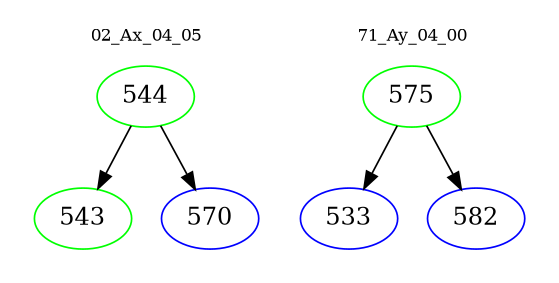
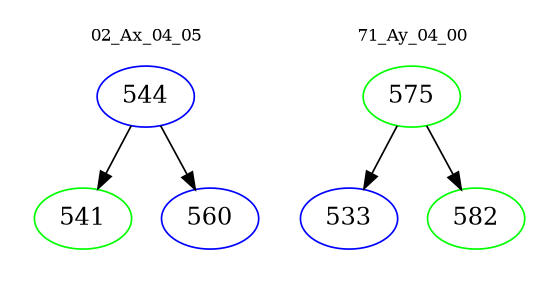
node "544": color green -> blue
node "543": label "543" -> "541"
node "570": label "570" -> "560"
node "582": color blue -> green
